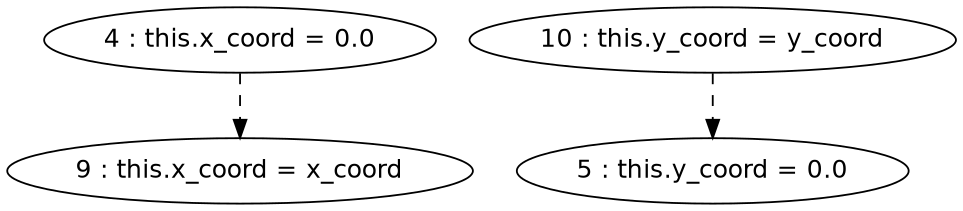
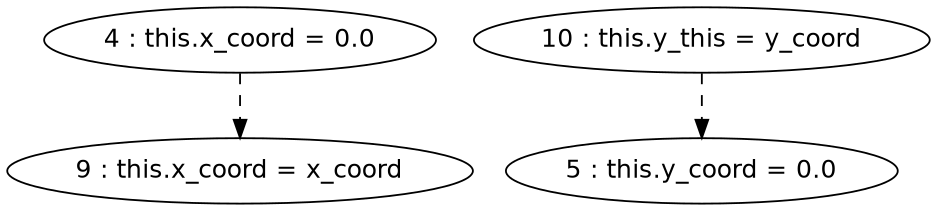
node "10 : this.y_coord = y_coord": label "10 : this.y_coord = y_coord" -> "10 : this.y_this = y_coord"
